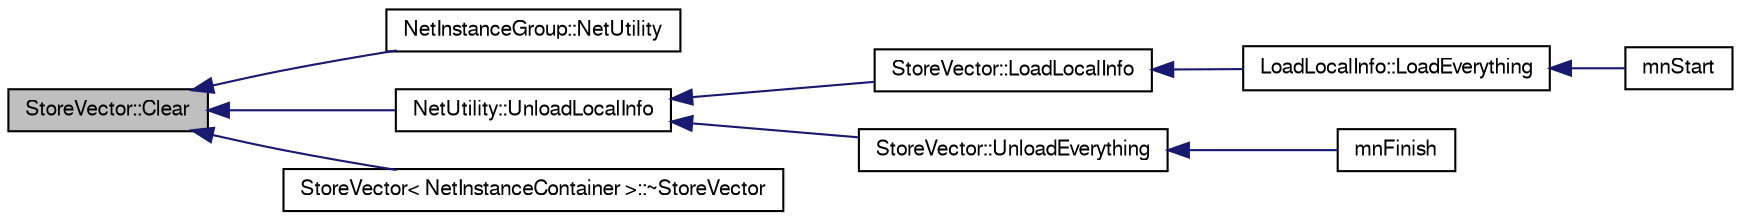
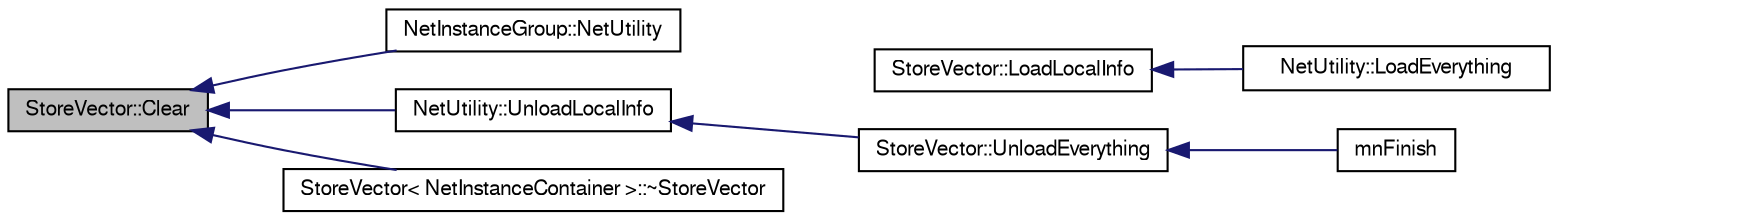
node "LoadLocalInfo::LoadEverything": label "LoadLocalInfo::LoadEverything" -> "NetUtility::LoadEverything"
node "mnStart": removed
edge "StoreVector::LoadLocalInfo" -> "NetUtility::UnloadLocalInfo": removed
